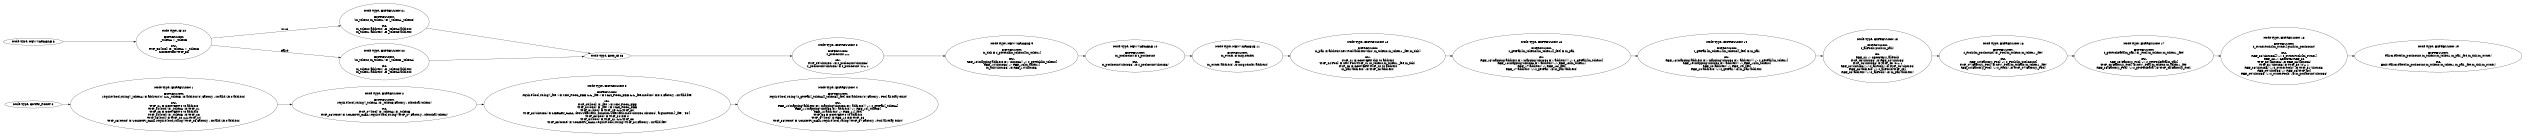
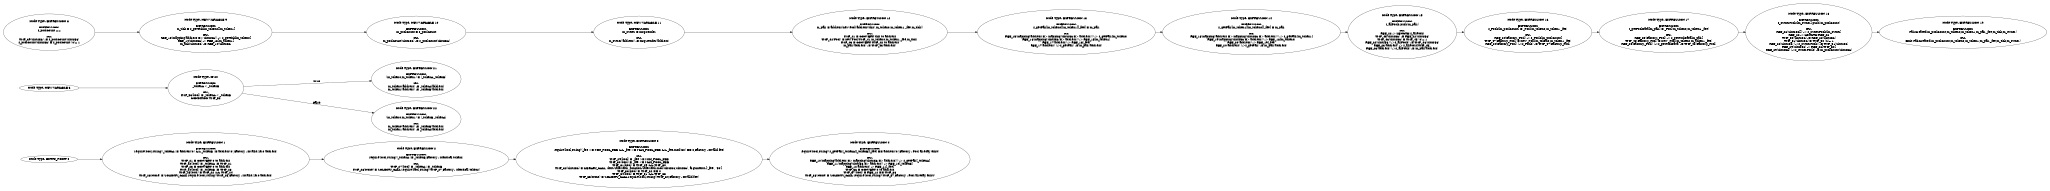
node "Node Type: END_IF 23": removed
